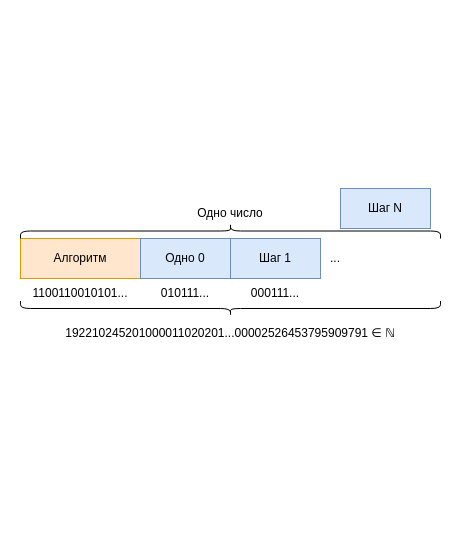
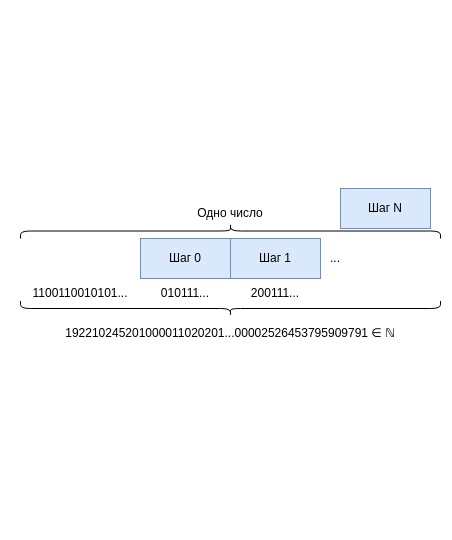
node "Алгоритм": removed
node "Одно 0": label "Одно 0" -> "Шаг 0"
node "000111...": label "000111..." -> "200111..."
